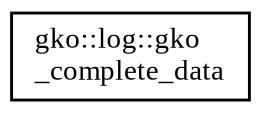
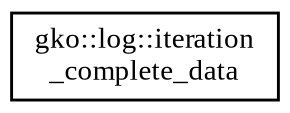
node "gko::log::gko _complete_data": label "gko::log::gko _complete_data" -> "gko::log::iteration _complete_data"
